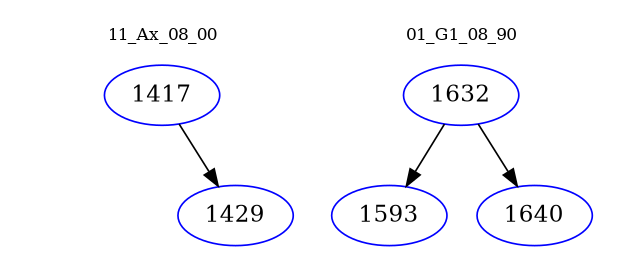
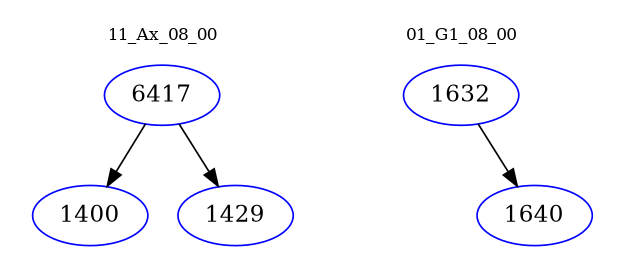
cluster "01_G1_08_90": label "01_G1_08_90" -> "01_G1_08_00"
node "1417": label "1417" -> "6417"
node "1400": added
node "1593": removed
